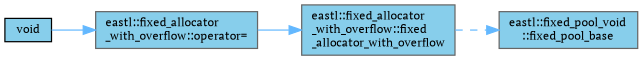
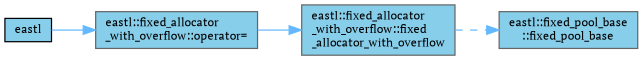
node "void": label "void" -> "eastl"
node "eastl::fixed_pool_void ::fixed_pool_base": label "eastl::fixed_pool_void ::fixed_pool_base" -> "eastl::fixed_pool_base ::fixed_pool_base"
